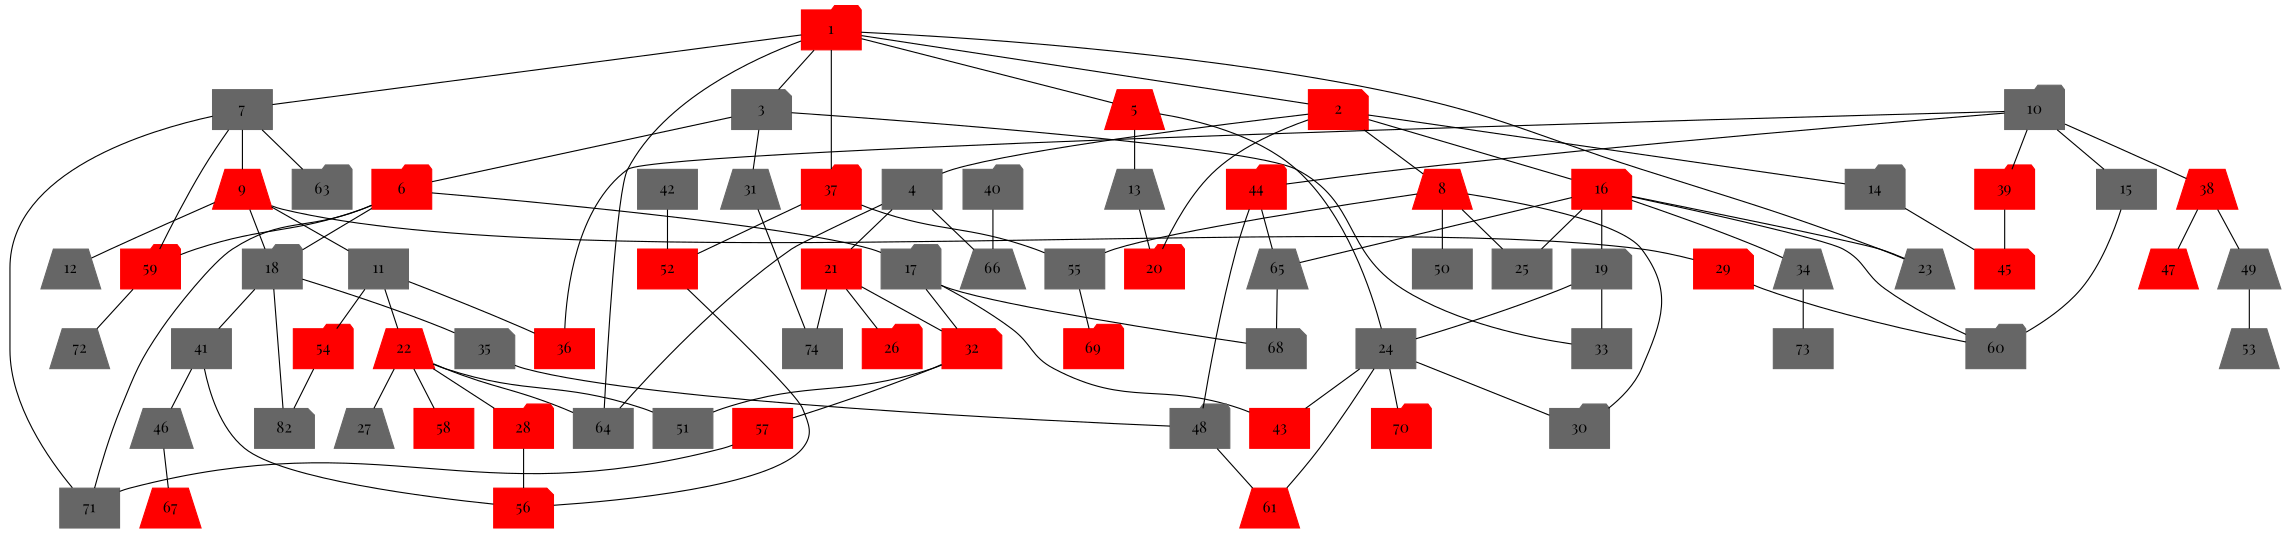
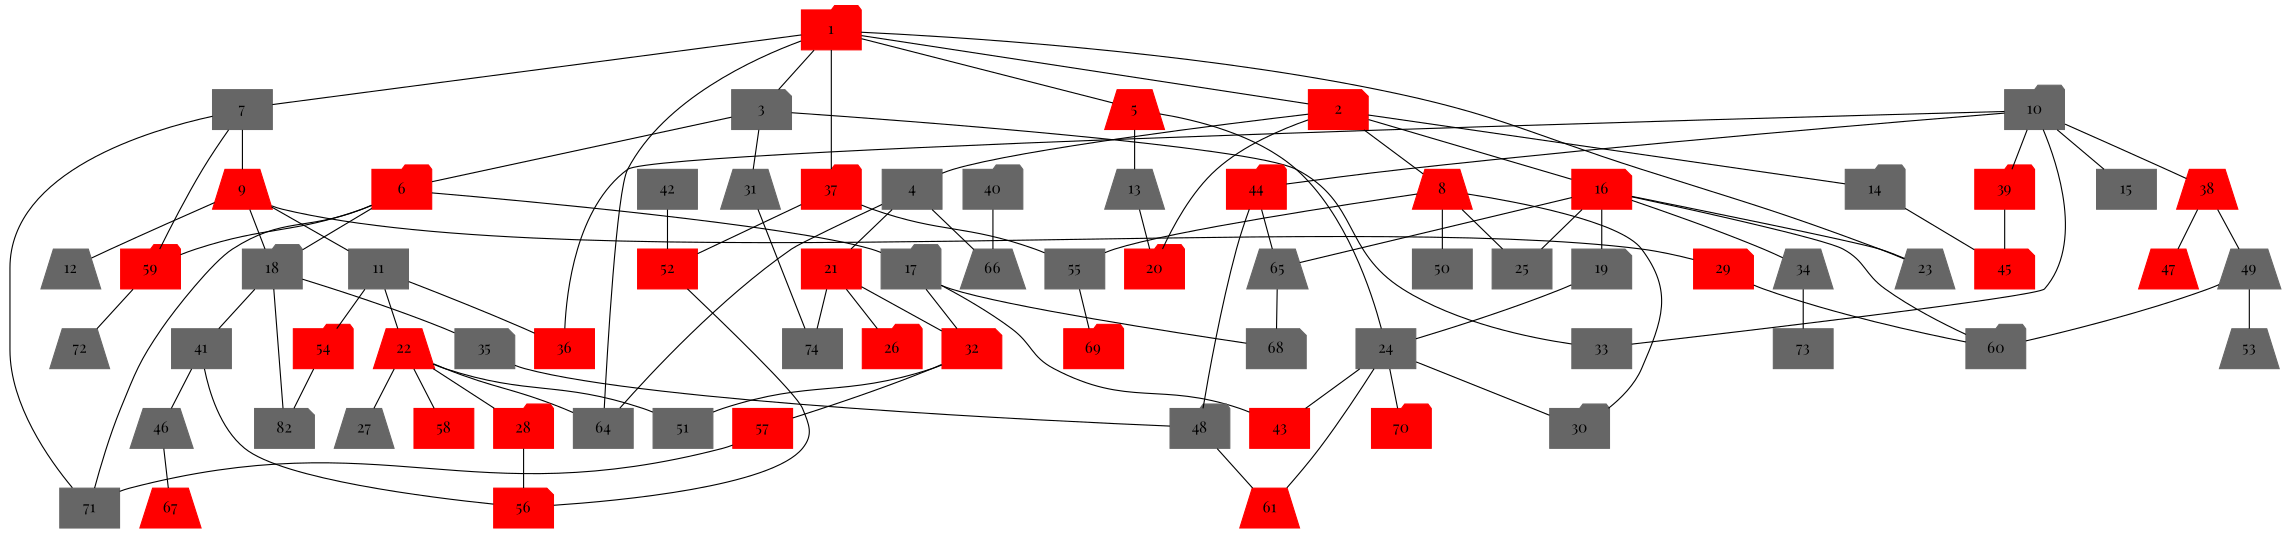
node "63": removed
edge "15" -- "60": now "49" -- "60"
edge "19" -- "33": now "10" -- "33"
